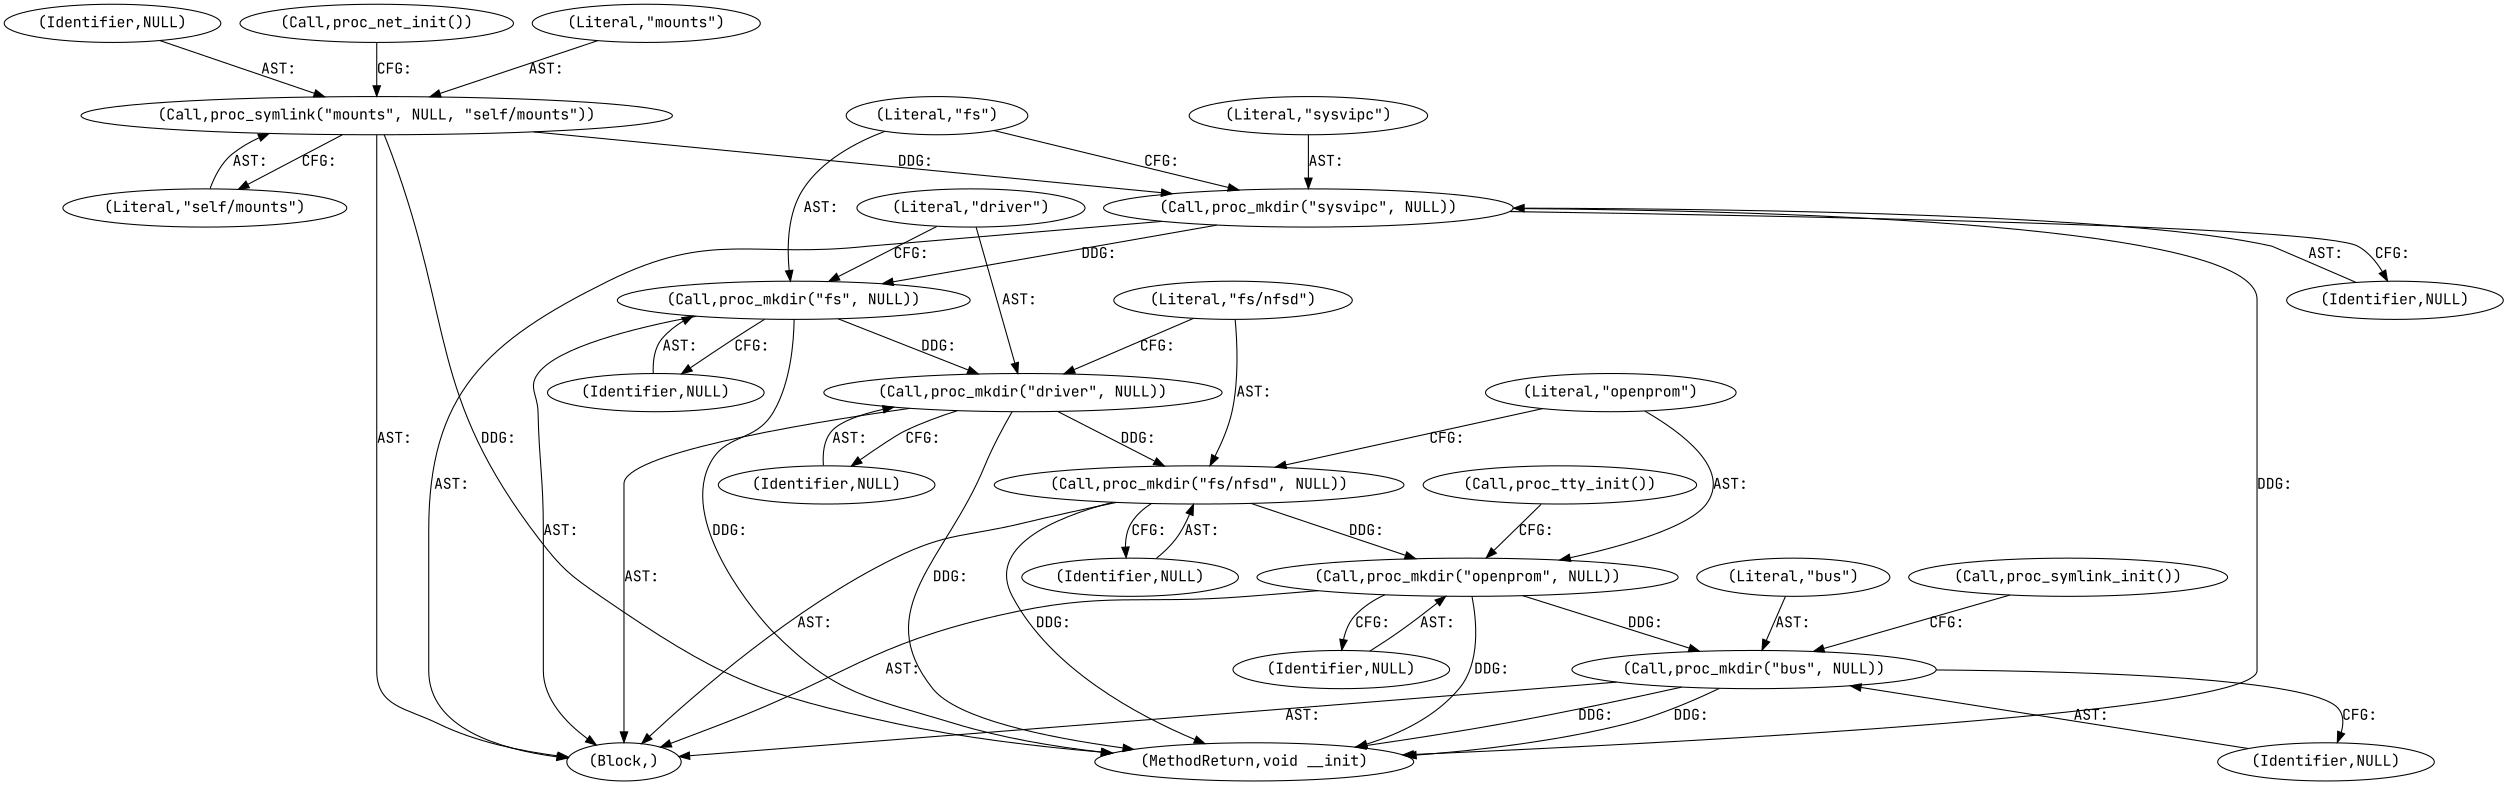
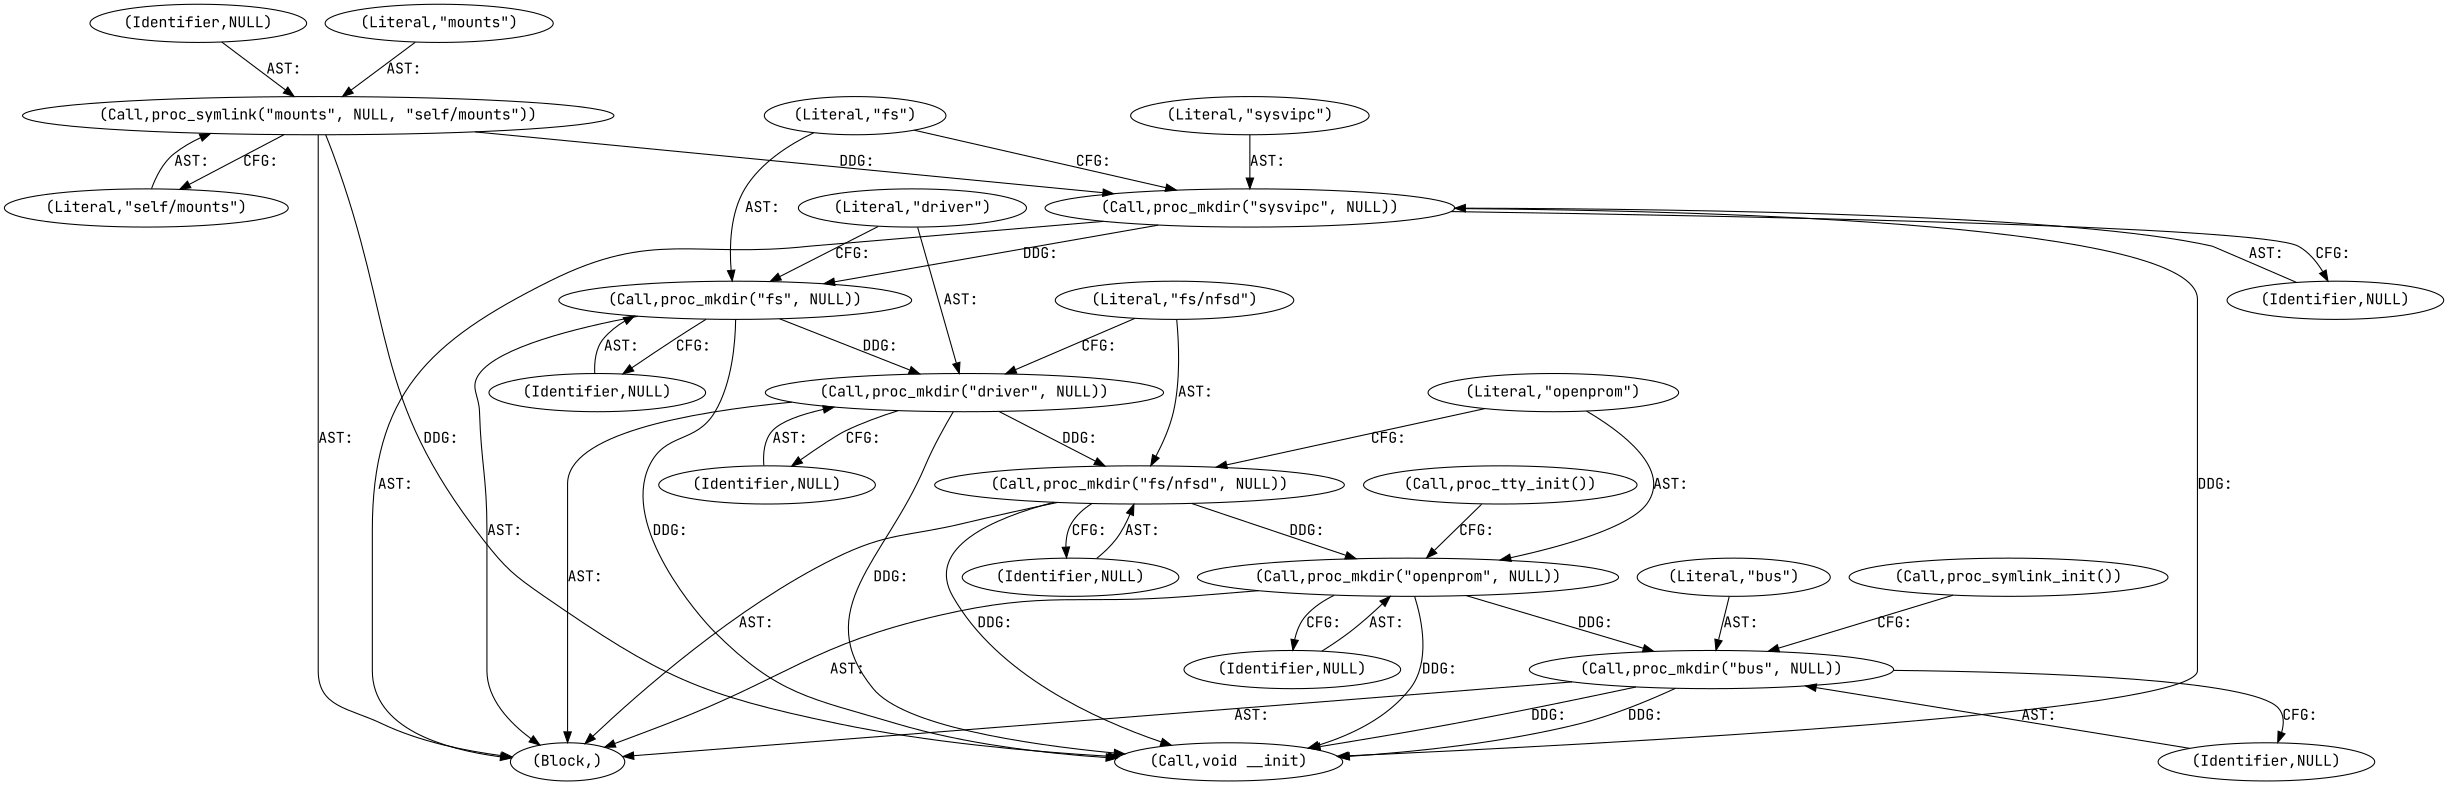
node "(Call,proc_net_init())": removed
node "(MethodReturn,void __init)": label "(MethodReturn,void __init)" -> "(Call,void __init)"
